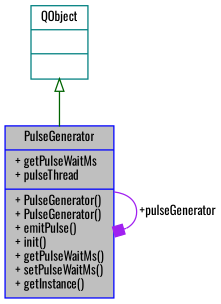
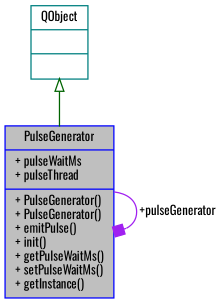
node "PulseGenerator": text "+ getPulseWaitMs" -> "+ pulseWaitMs"
